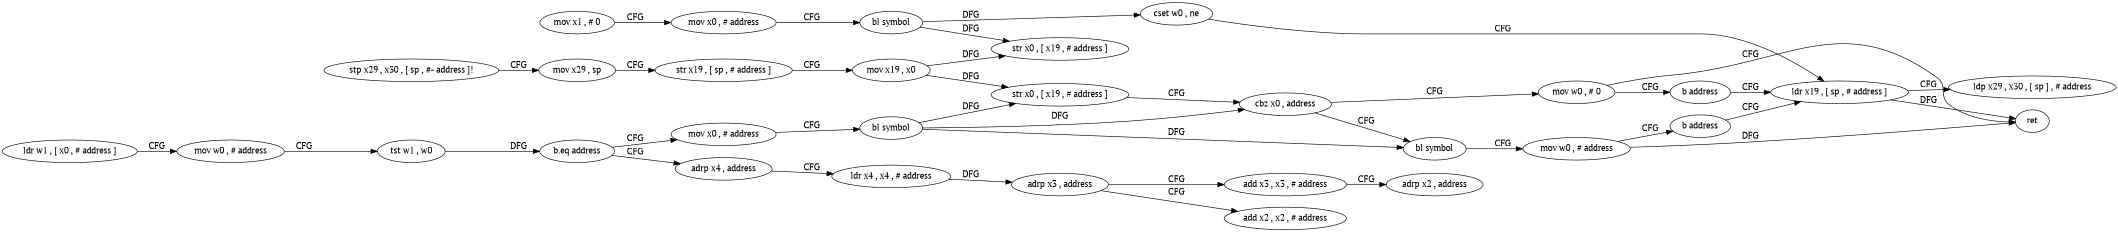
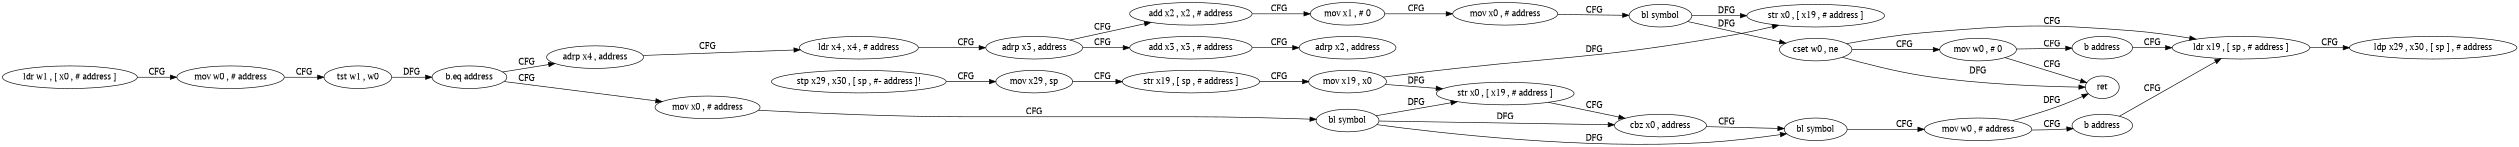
edge "add x2 , x2 , # address" -> "mov x1 , # 0": added, label "CFG"
edge "cbz x0 , address" -> "mov w0 , # 0": now "cset w0 , ne" -> "mov w0 , # 0"
edge "ldr x19 , [ sp , # address ]" -> "ret": now "cset w0 , ne" -> "ret"
edge "ldr x4 , x4 , # address" -> "adrp x3 , address": label "DFG" -> "CFG"
